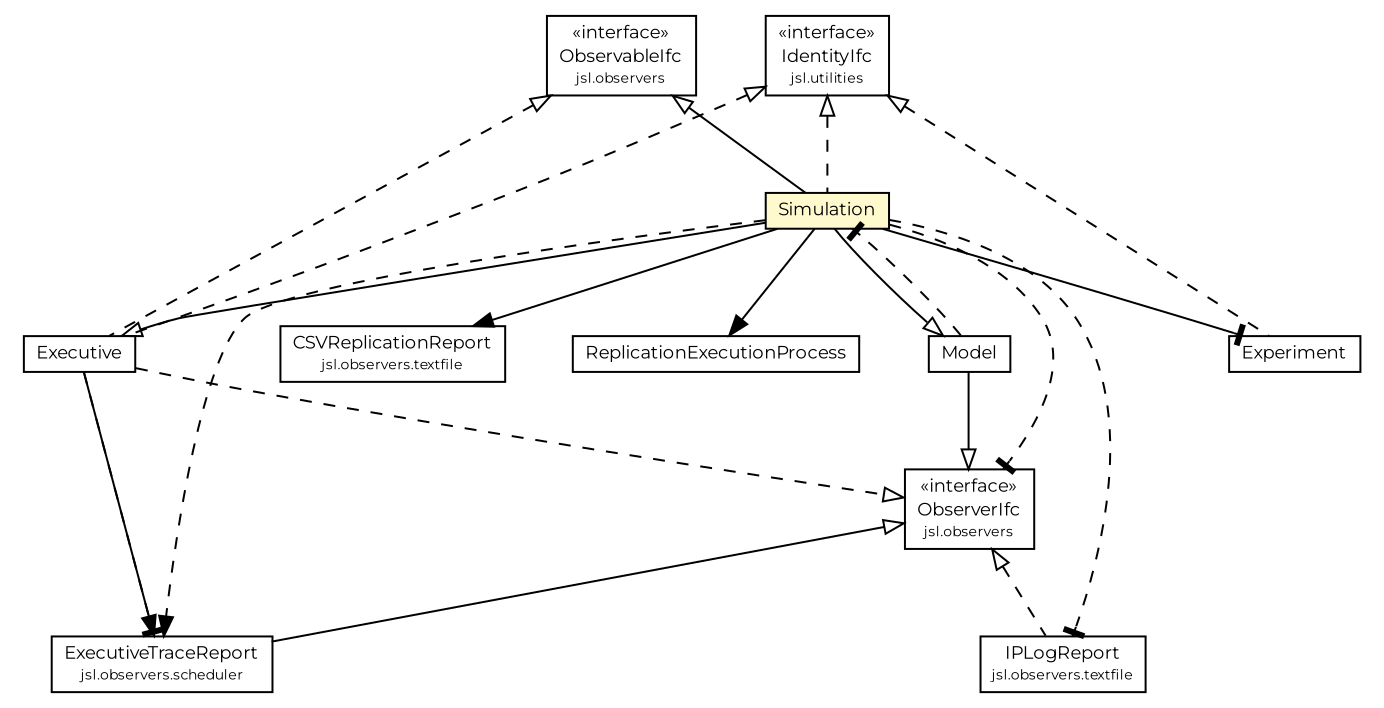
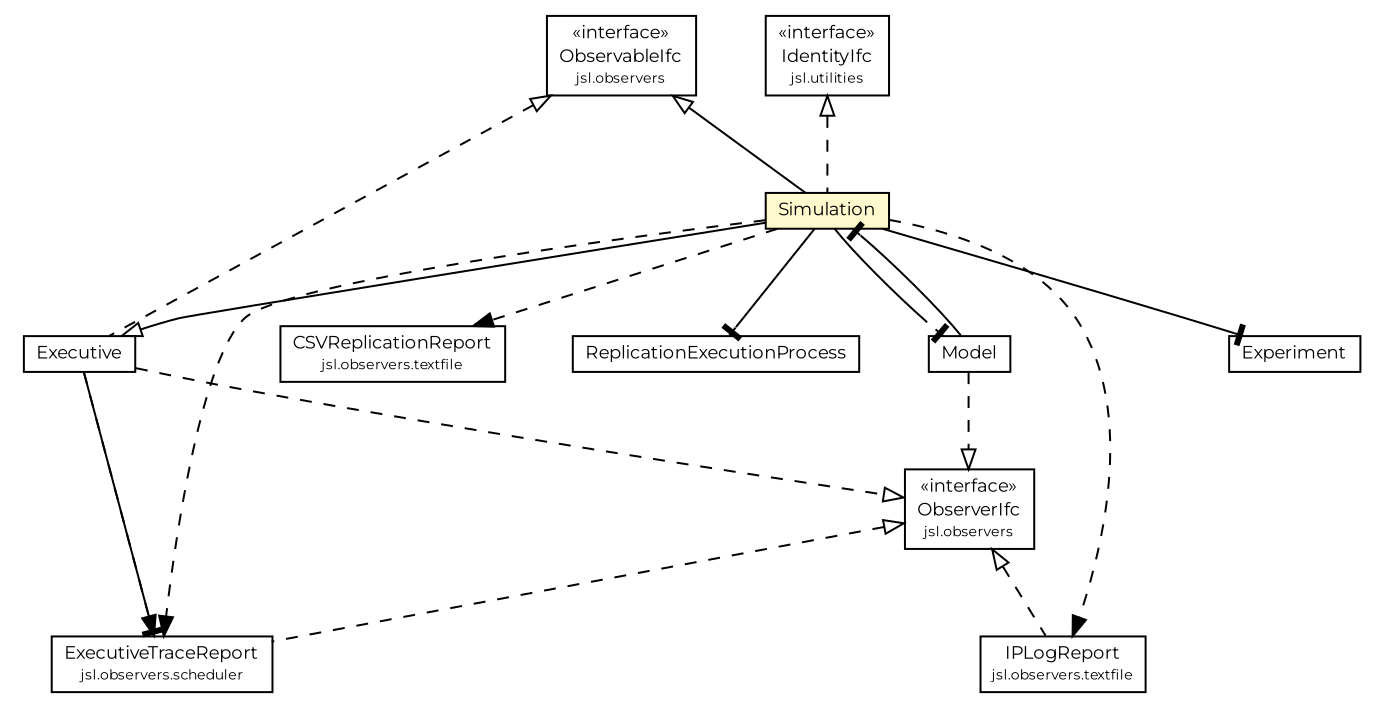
edge "Executive" -> "IdentityIfc": removed
edge "Experiment" -> "IdentityIfc": removed
edge "Simulation" -> "CSVReplicationReport": style solid -> dashed
edge "Simulation" -> "Model": arrowhead onormal -> tee
edge "Simulation" -> "ReplicationExecutionProcess": arrowhead normal -> tee
edge "Model" -> "Simulation": style dashed -> solid
edge "Simulation" -> "ObserverIfc": removed
edge "Simulation" -> "IPLogReport": arrowhead tee -> normal
edge "Model" -> "ObserverIfc": style solid -> dashed
edge "ExecutiveTraceReport" -> "ObserverIfc": style solid -> dashed
